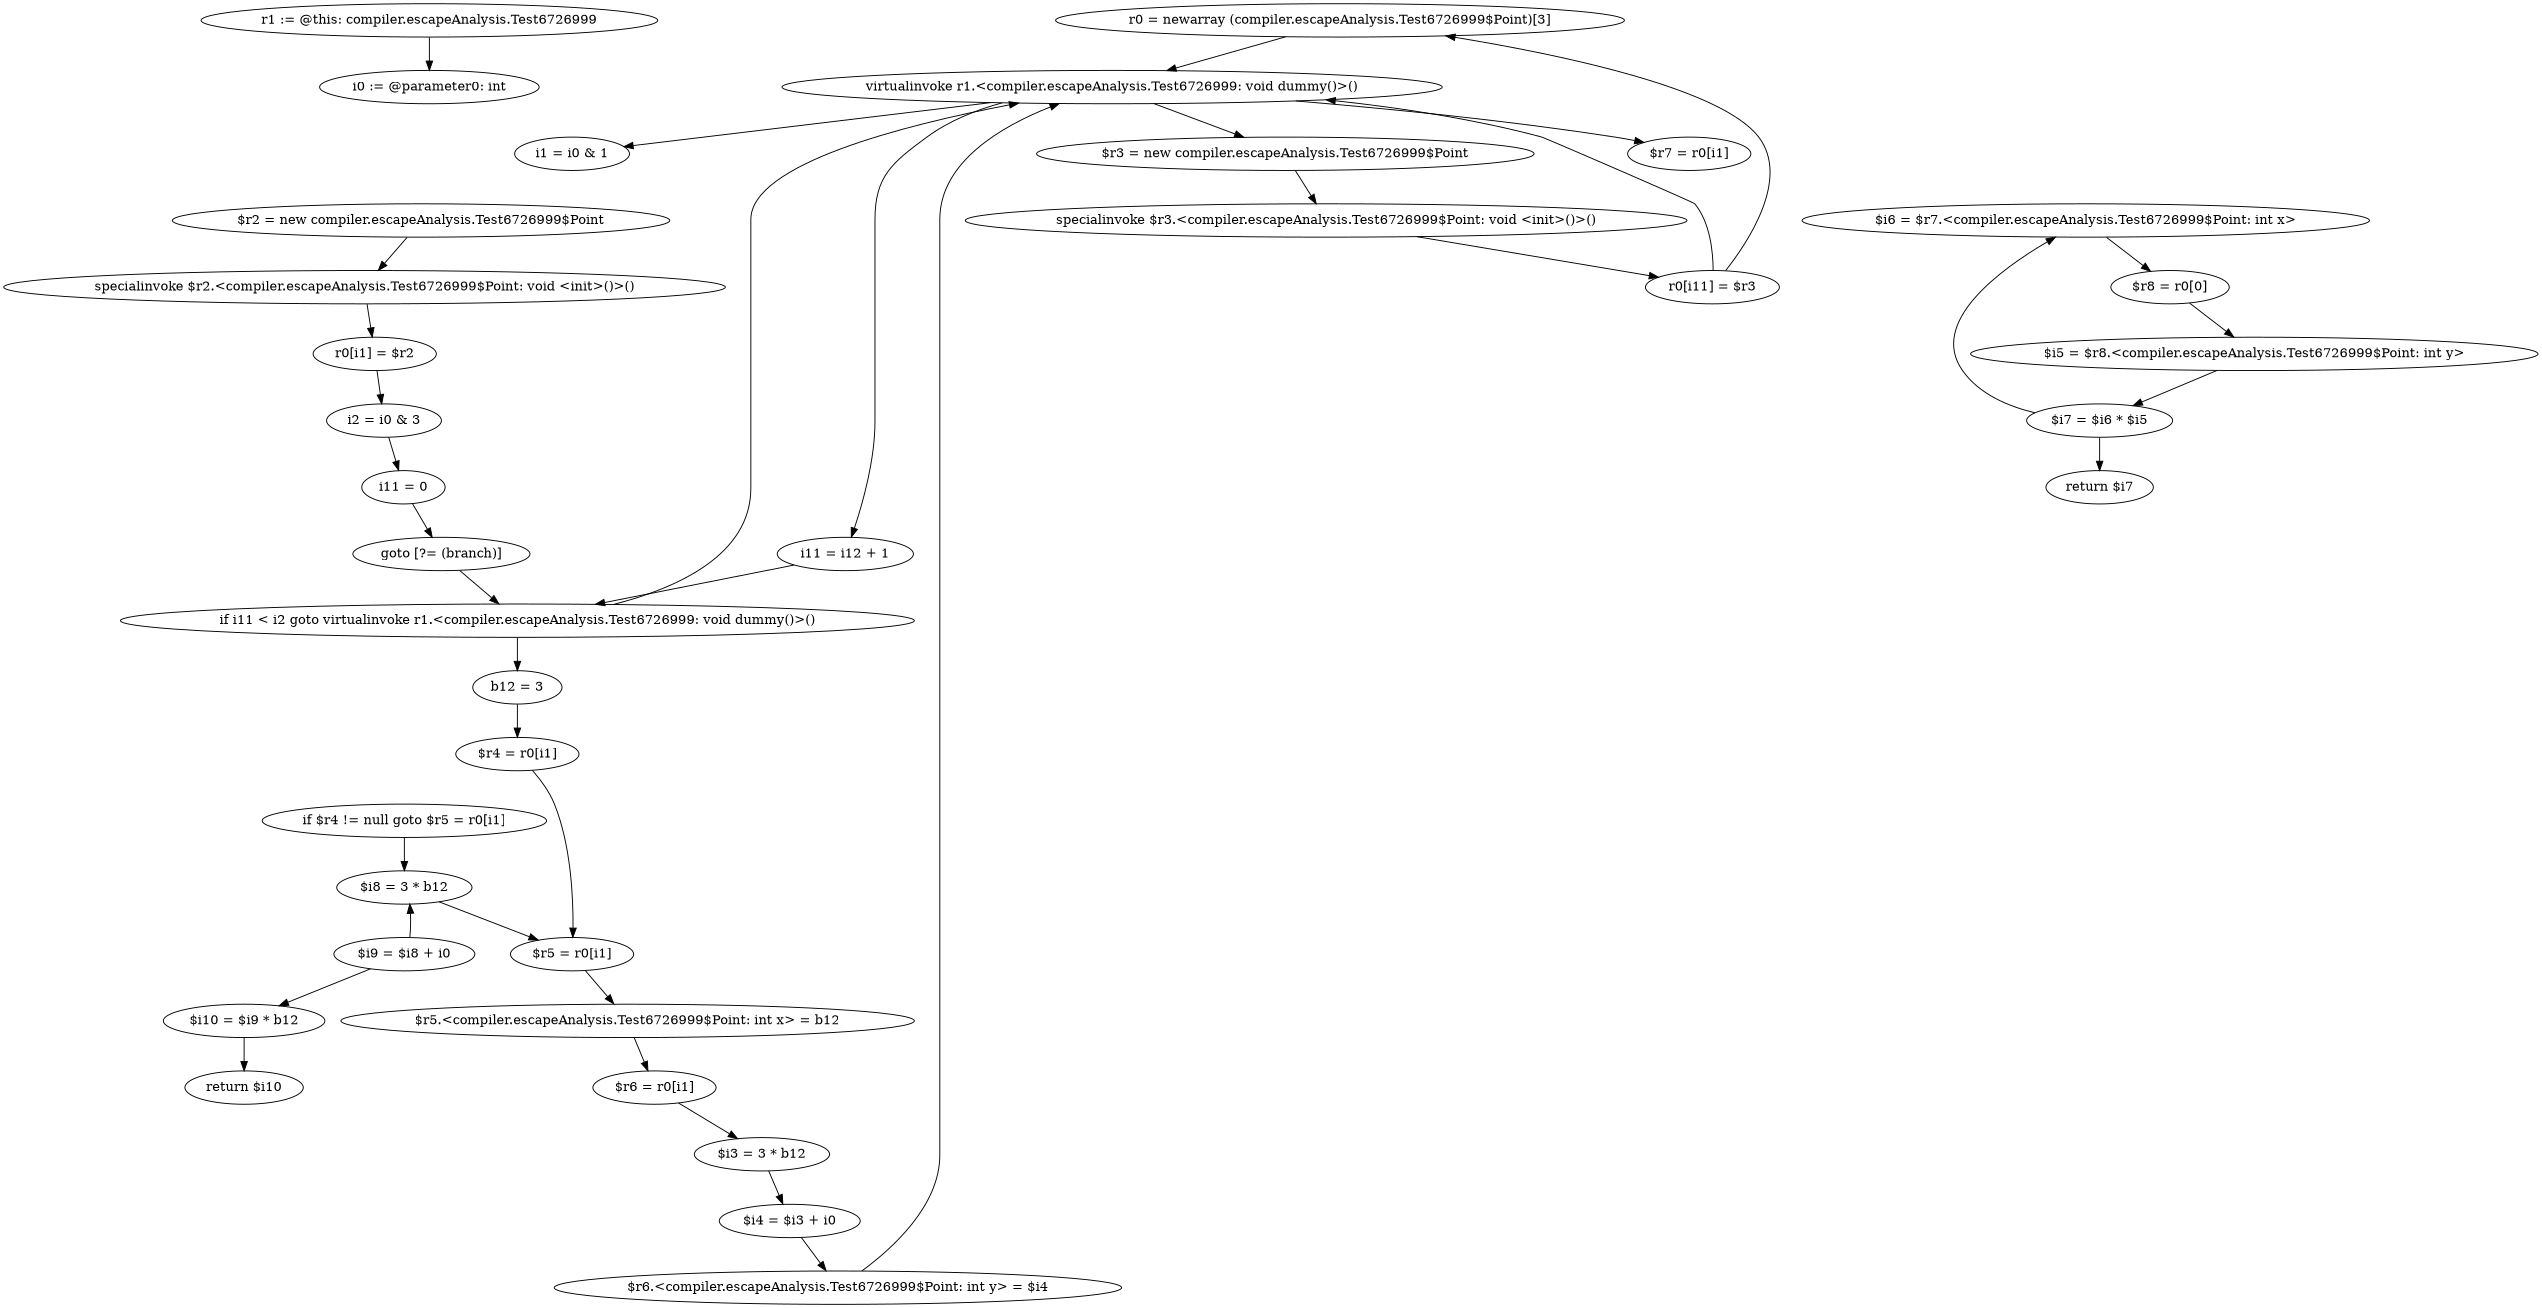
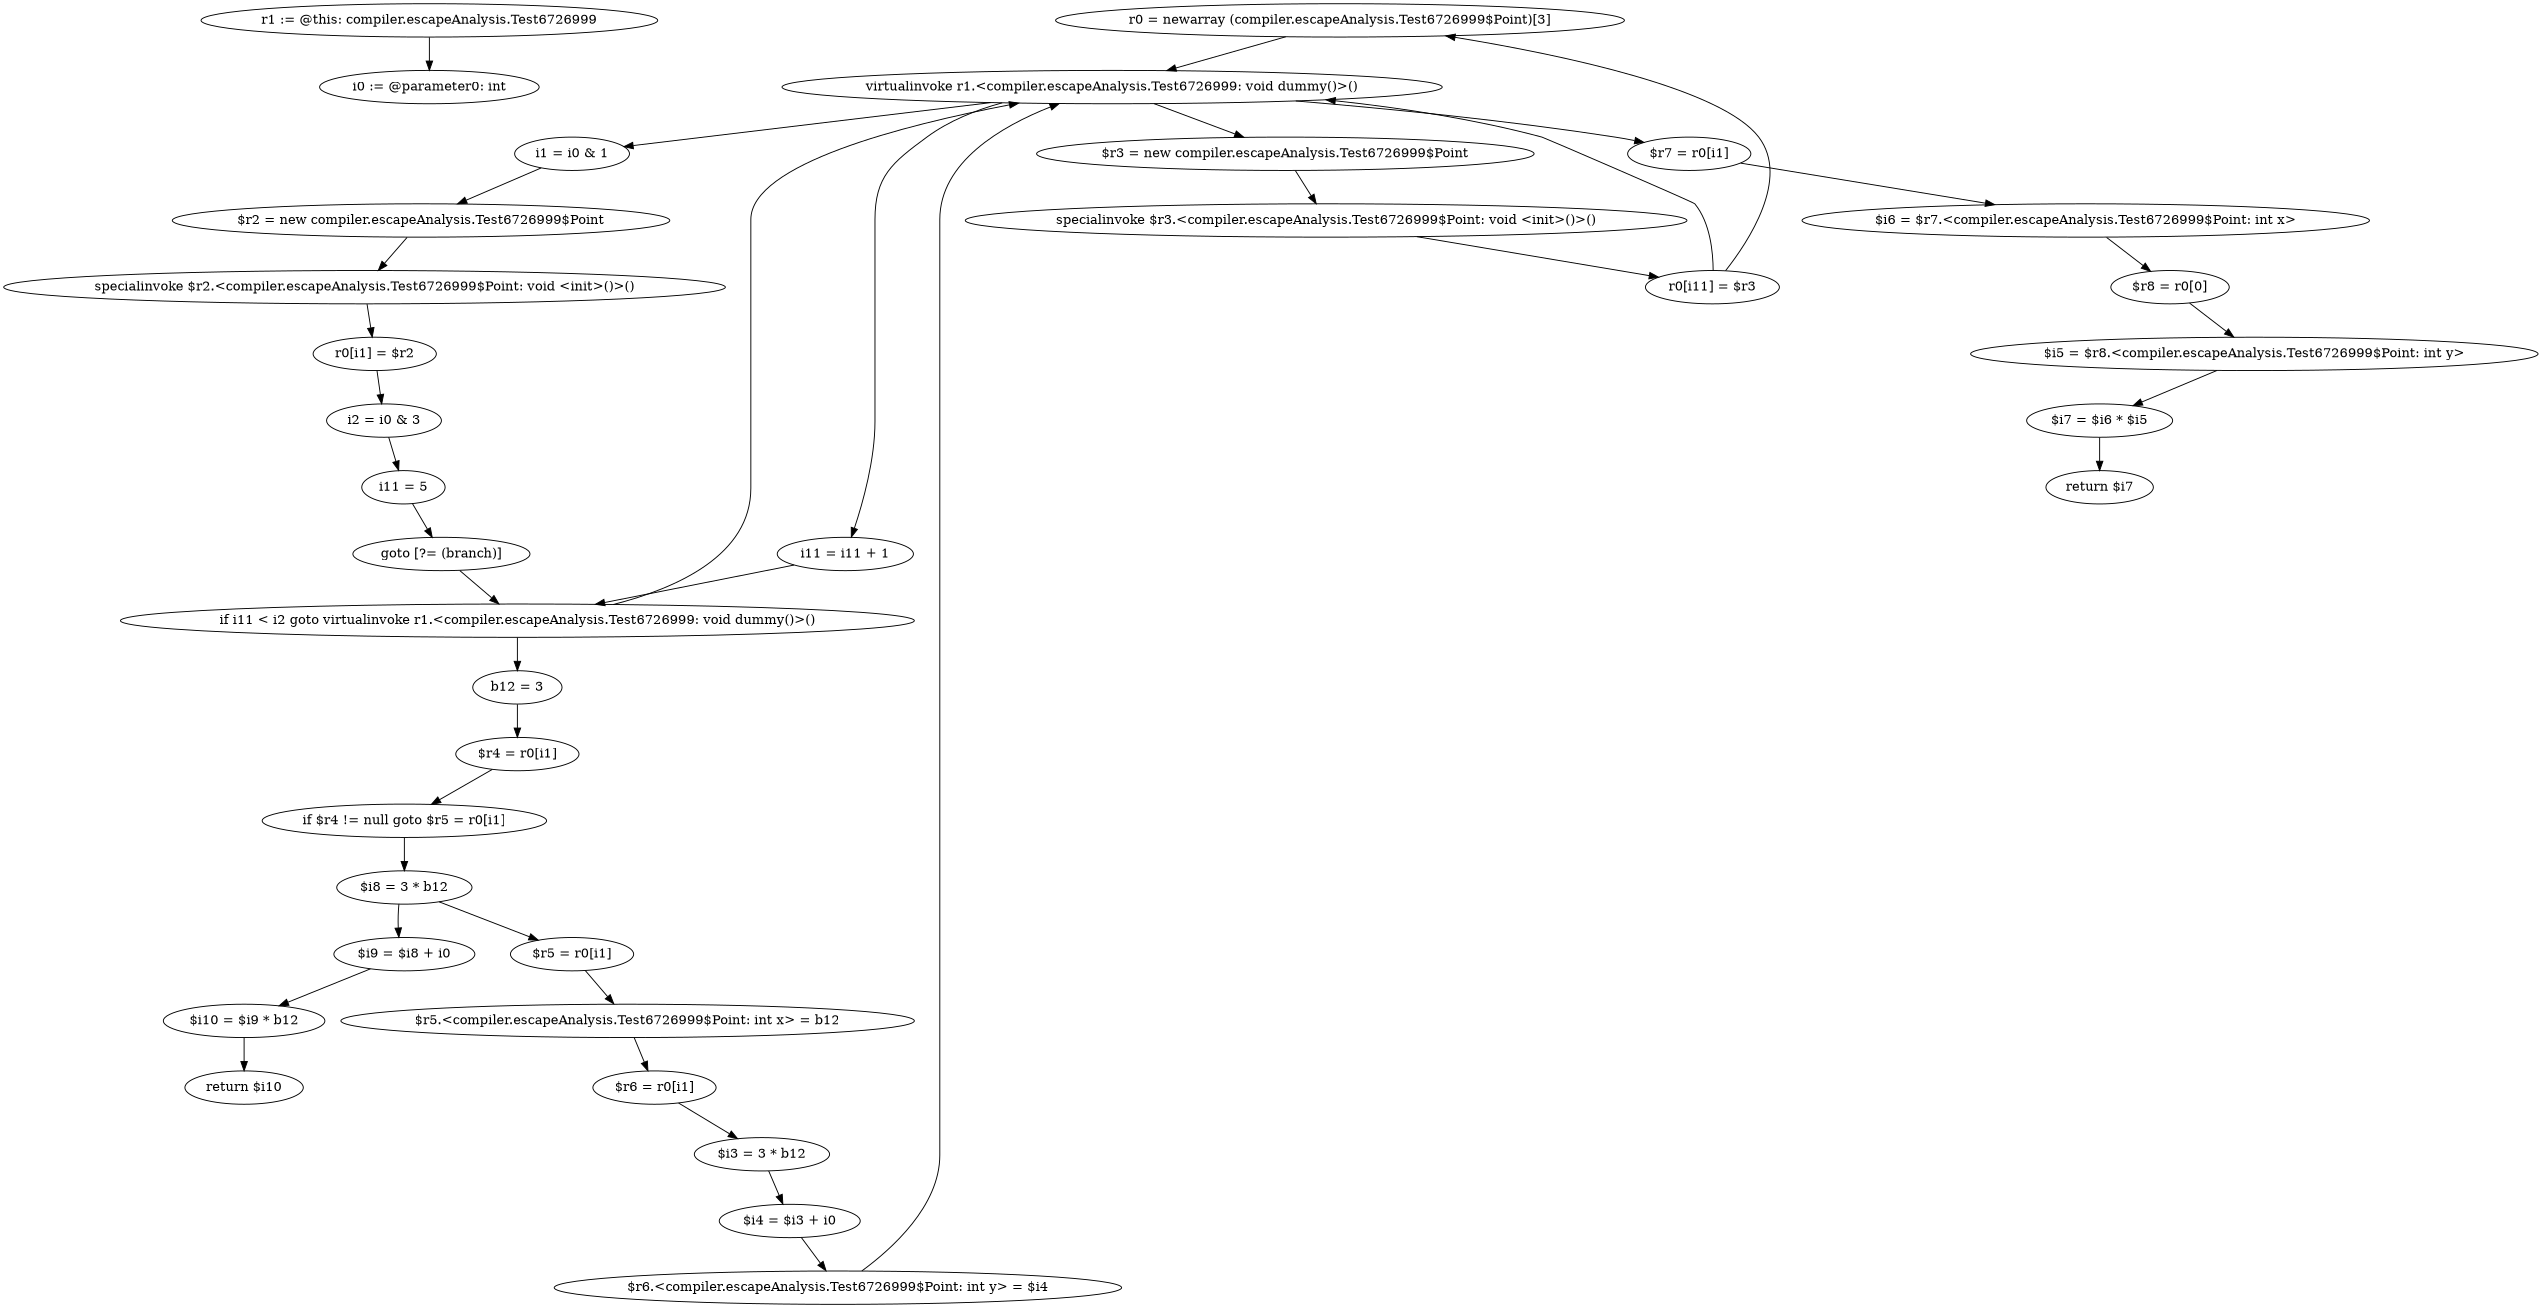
edge "i1 = i0 & 1" -> "$r2 = new compiler.escapeAnalysis.Test6726999$Point": added
edge "$i7 = $i6 * $i5" -> "$i6 = $r7.<compiler.escapeAnalysis.Test6726999$Point: int x>": now "$r7 = r0[i1]" -> "$i6 = $r7.<compiler.escapeAnalysis.Test6726999$Point: int x>"
node "i11 = 0": label "i11 = 0" -> "i11 = 5"
node "i11 = i12 + 1": label "i11 = i12 + 1" -> "i11 = i11 + 1"
edge "$r4 = r0[i1]" -> "$r5 = r0[i1]": now "$r4 = r0[i1]" -> "if $r4 != null goto $r5 = r0[i1]"
edge "$i9 = $i8 + i0" -> "$i8 = 3 * b12": reversed
